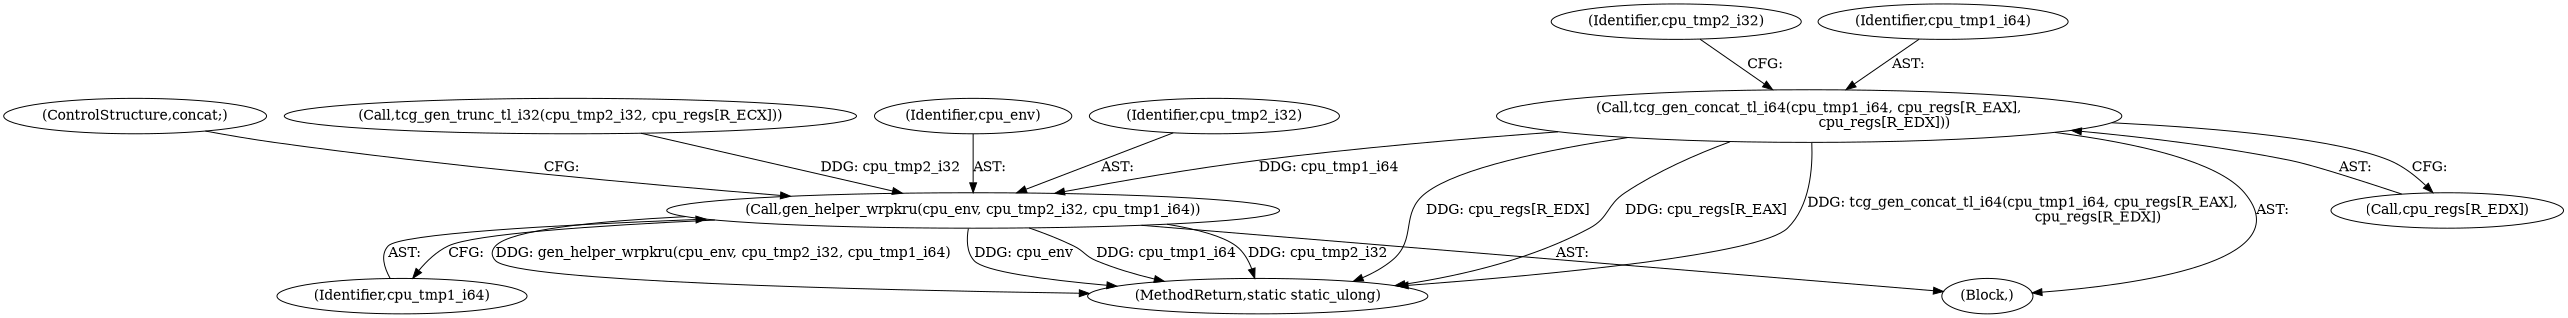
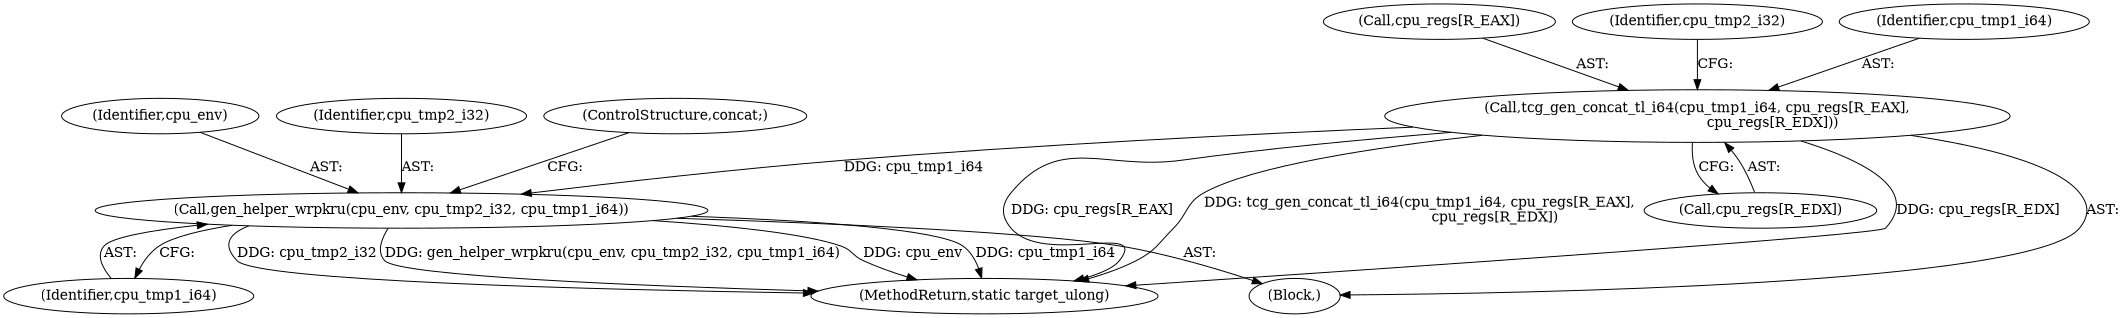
node "(Call,cpu_regs[R_EAX])": added
node "(Call,tcg_gen_trunc_tl_i32(cpu_tmp2_i32, cpu_regs[R_ECX]))": removed
node "(MethodReturn,static static_ulong)": label "(MethodReturn,static static_ulong)" -> "(MethodReturn,static target_ulong)"
